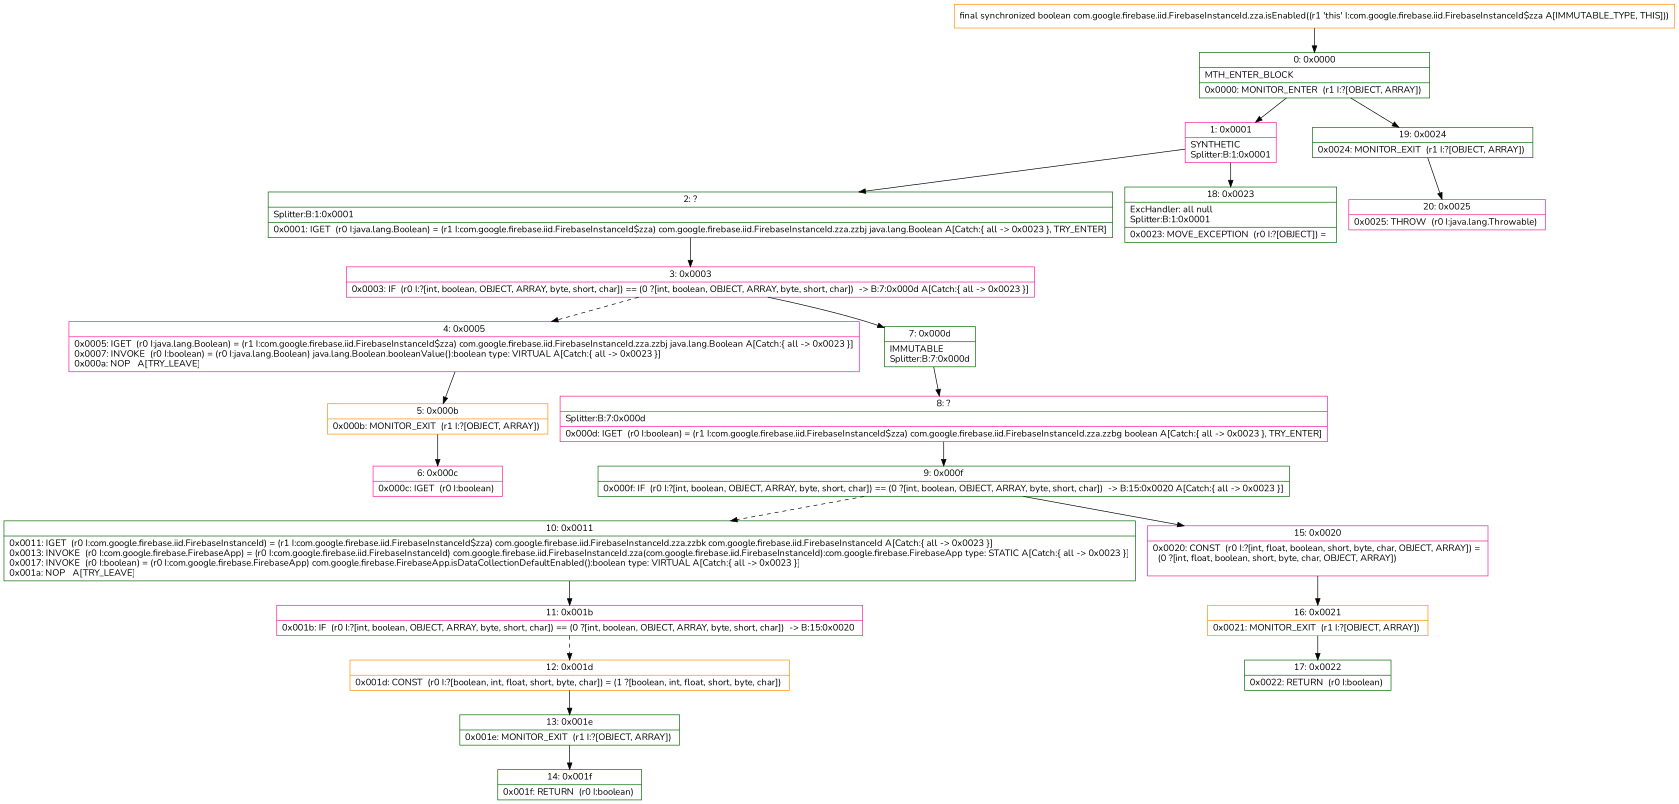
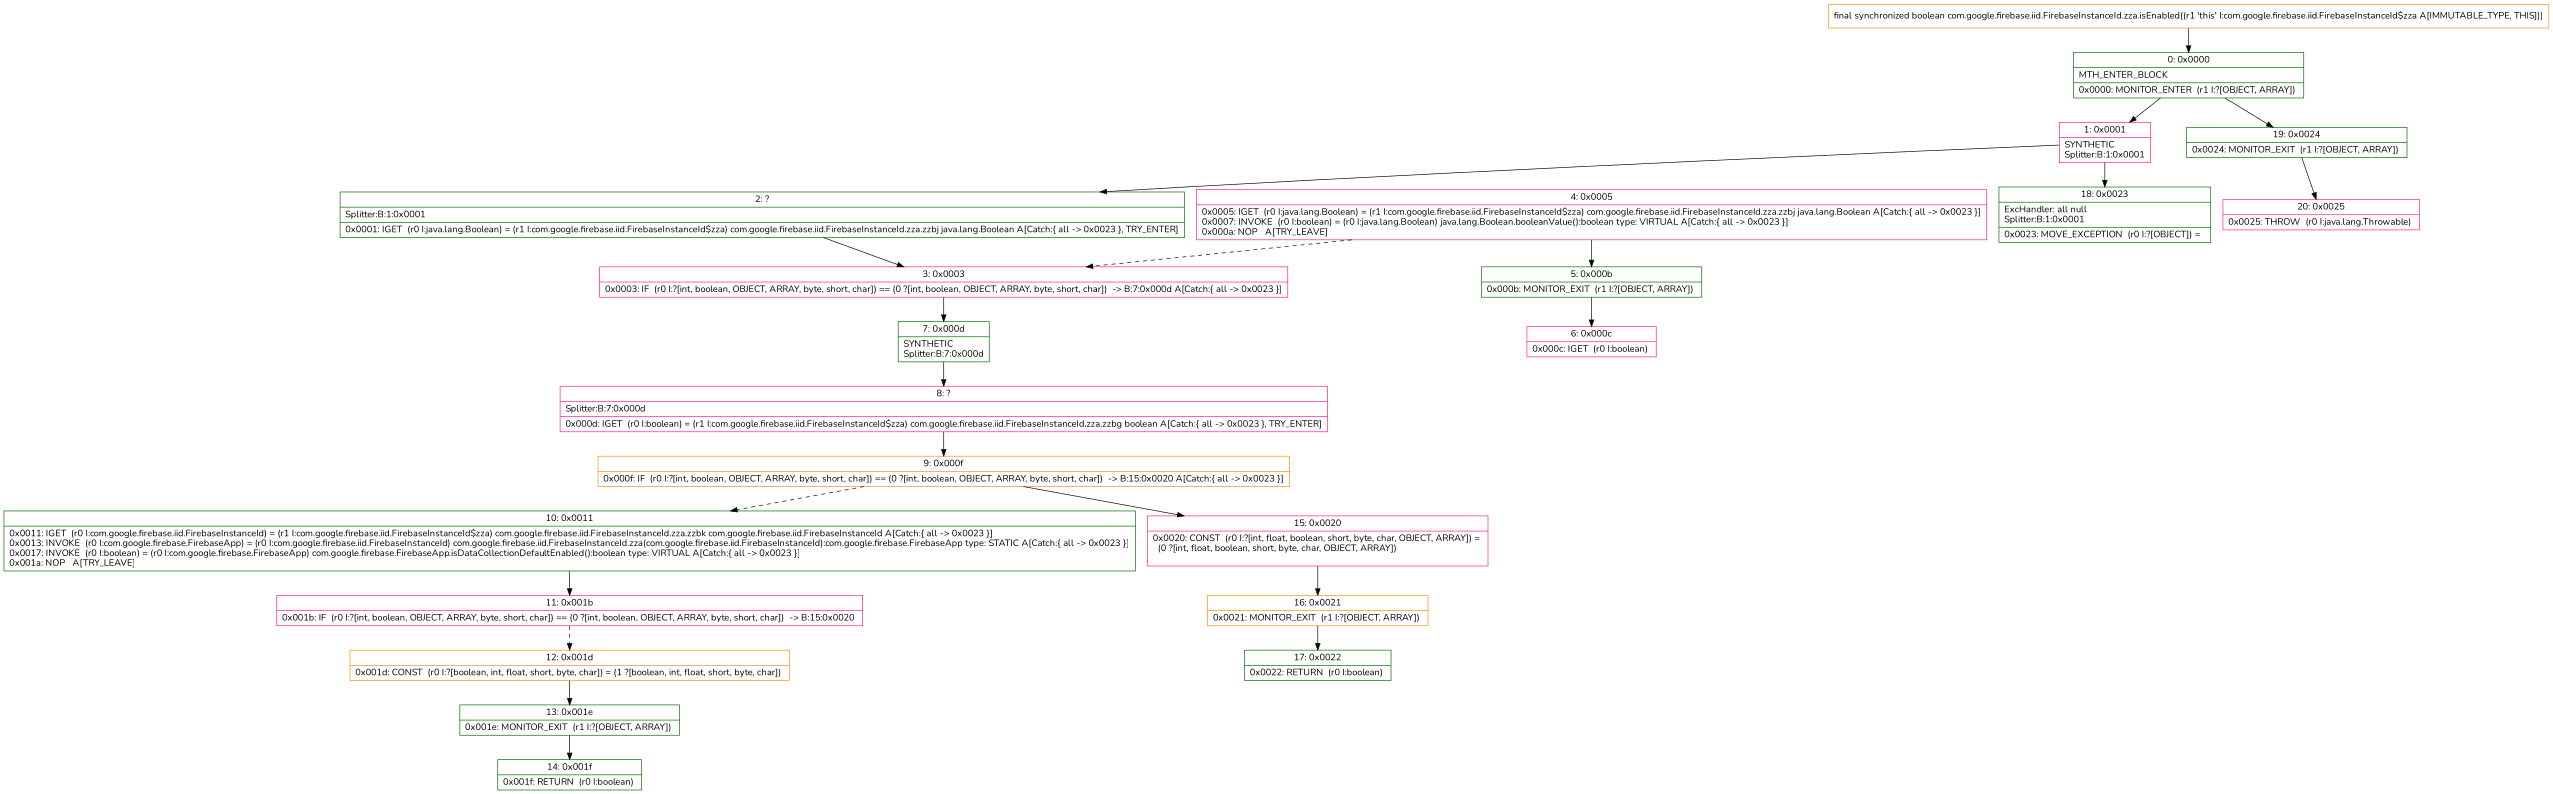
edge "3: 0x0003" -> "4: 0x0005": reversed
node "7: 0x000d": text "IMMUTABLE" -> "SYNTHETIC"
node "5: 0x000b": color darkorange -> darkgreen
node "9: 0x000f": color darkgreen -> darkorange
